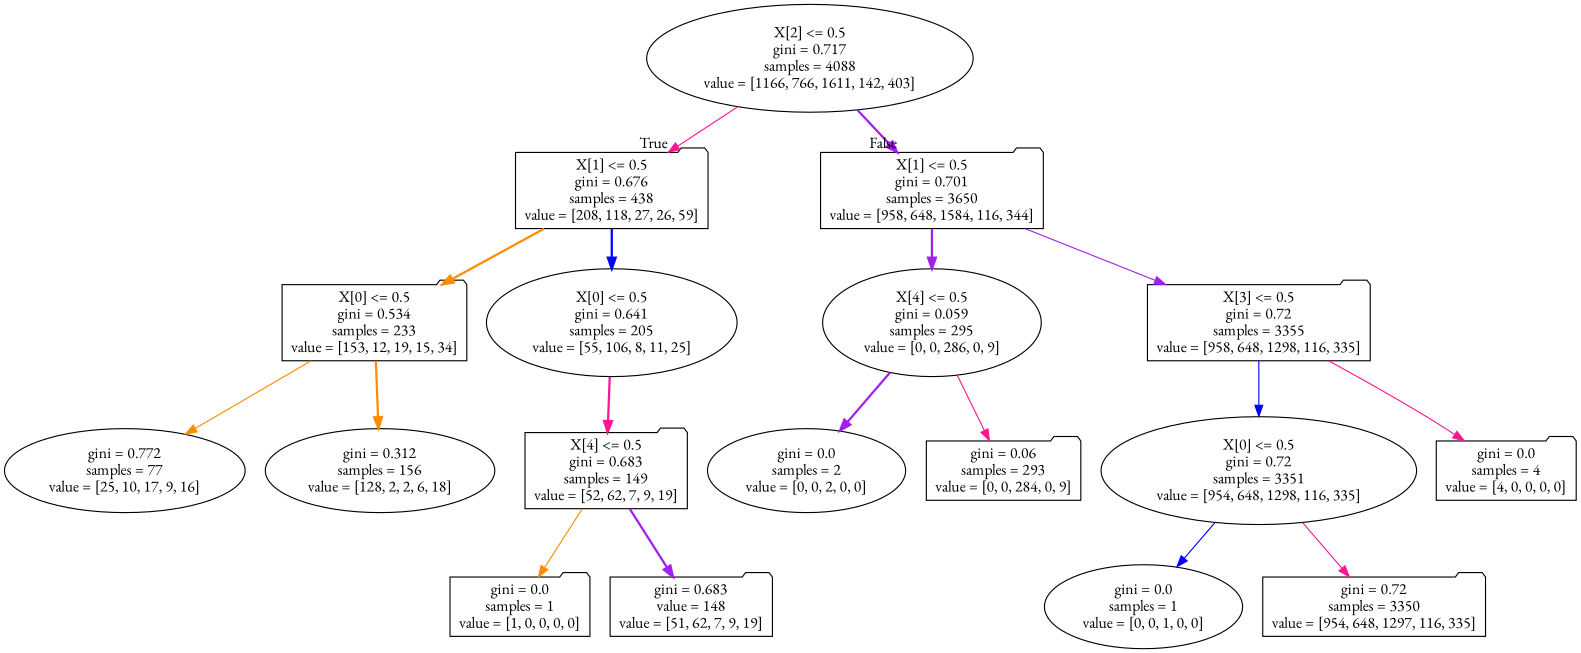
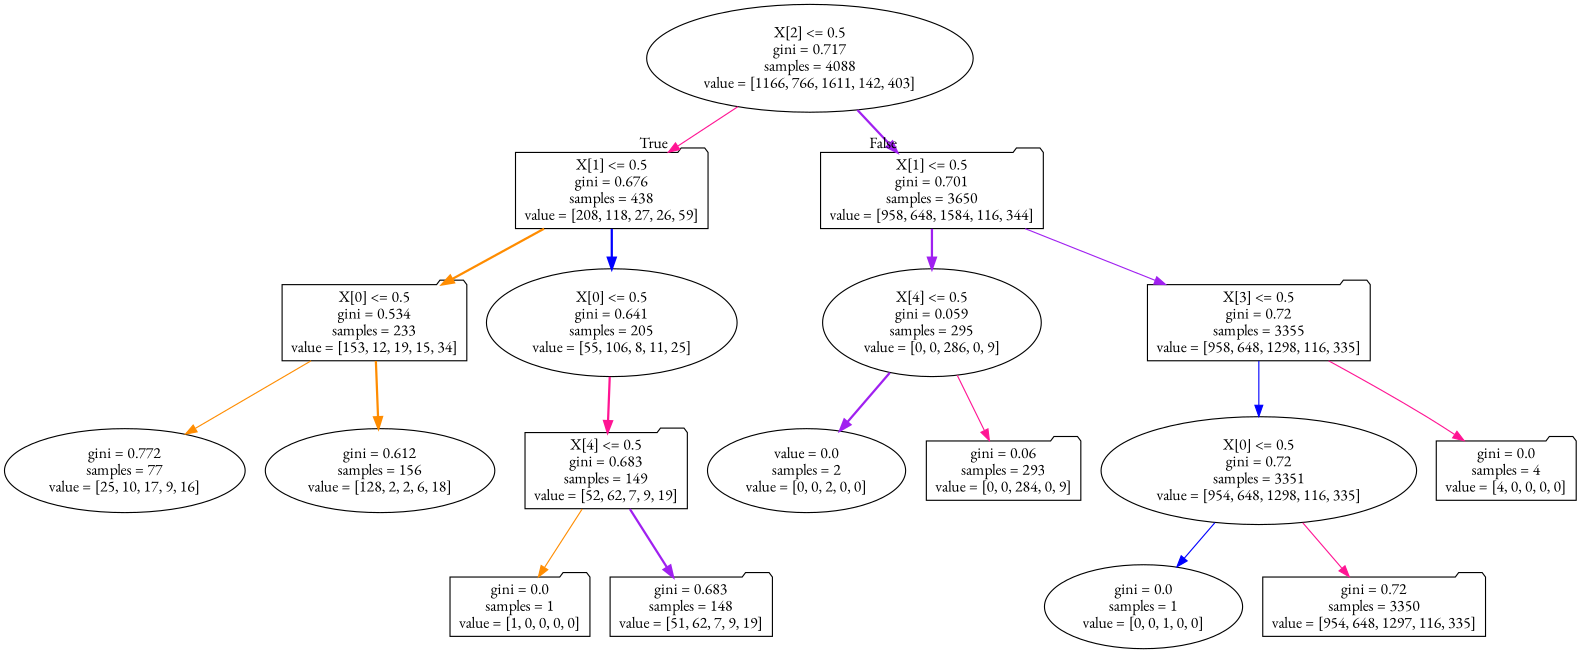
node "gini = 0.312 samples = 156 value = [128, 2, 2, 6, 18]": label "gini = 0.312 samples = 156 value = [128, 2, 2, 6, 18]" -> "gini = 0.612 samples = 156 value = [128, 2, 2, 6, 18]"
node "gini = 0.0 samples = 2 value = [0, 0, 2, 0, 0]": label "gini = 0.0 samples = 2 value = [0, 0, 2, 0, 0]" -> "value = 0.0 samples = 2 value = [0, 0, 2, 0, 0]"
node "gini = 0.683 value = 148 value = [51, 62, 7, 9, 19]": label "gini = 0.683 value = 148 value = [51, 62, 7, 9, 19]" -> "gini = 0.683 samples = 148 value = [51, 62, 7, 9, 19]"
